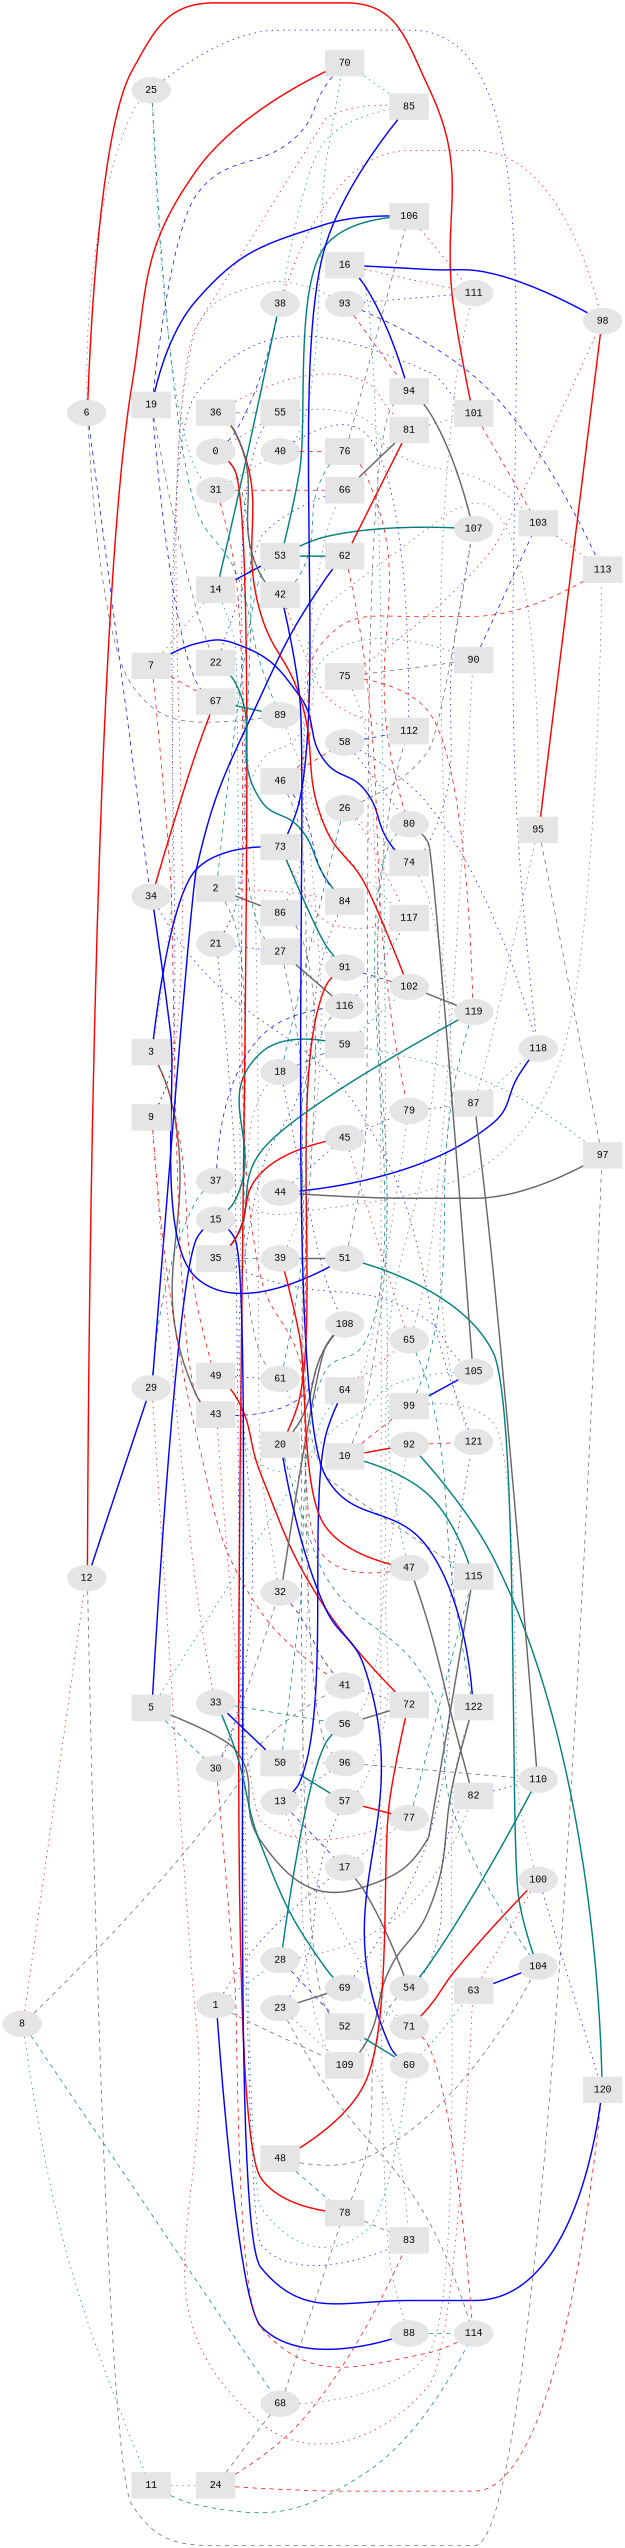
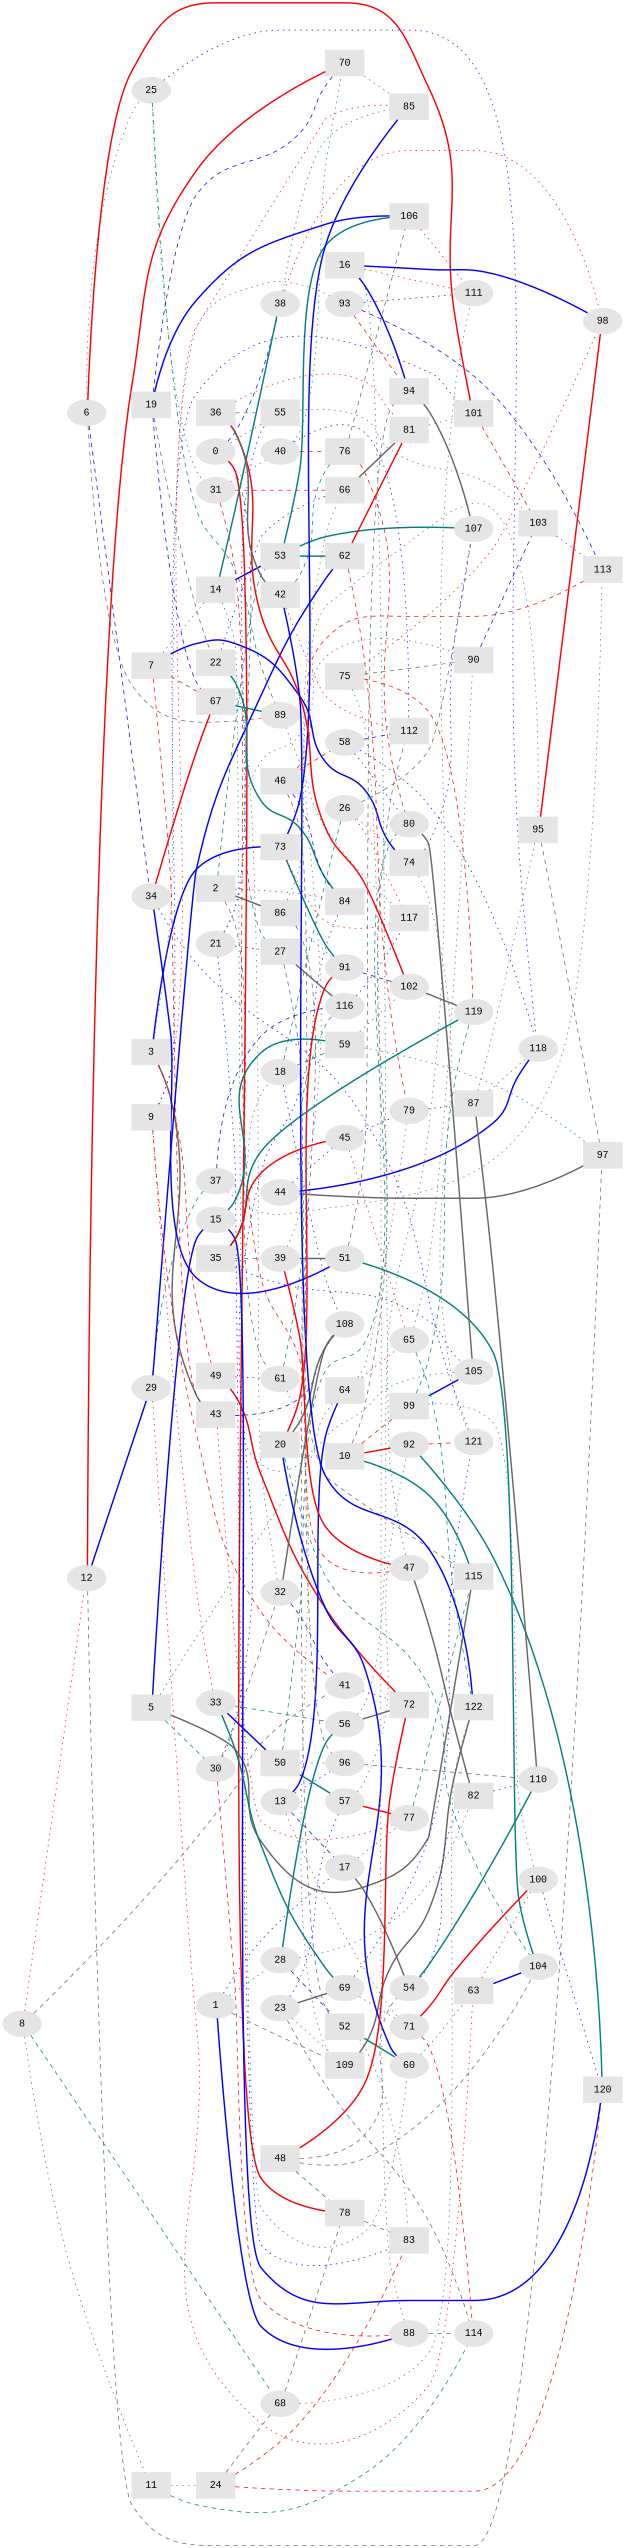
edge "54" -- "78": now "54" -- "48"
edge "30" -- "114": now "30" -- "88"
